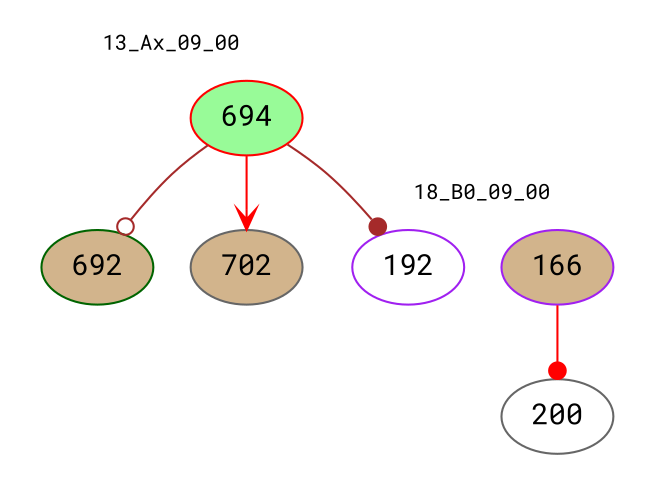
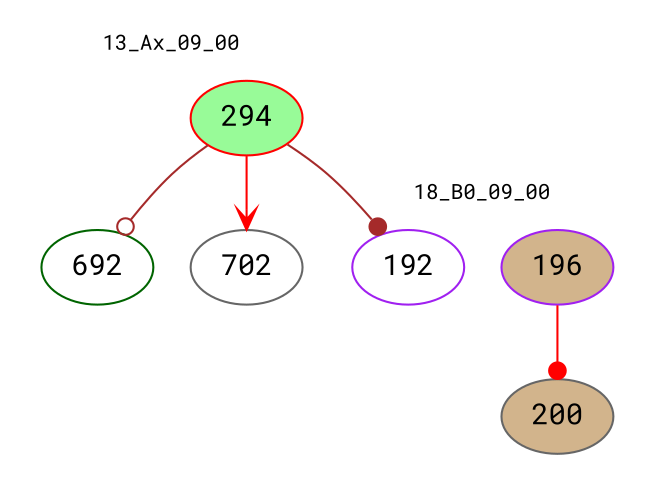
node "694": label "694" -> "294"
node "692": fillcolor tan -> white
node "702": fillcolor tan -> white
node "166": label "166" -> "196"
node "200": fillcolor white -> tan
